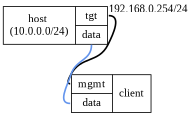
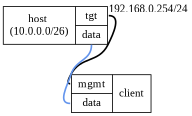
node "host": text "(10.0.0.0/24)" -> "(10.0.0.0/26)"
